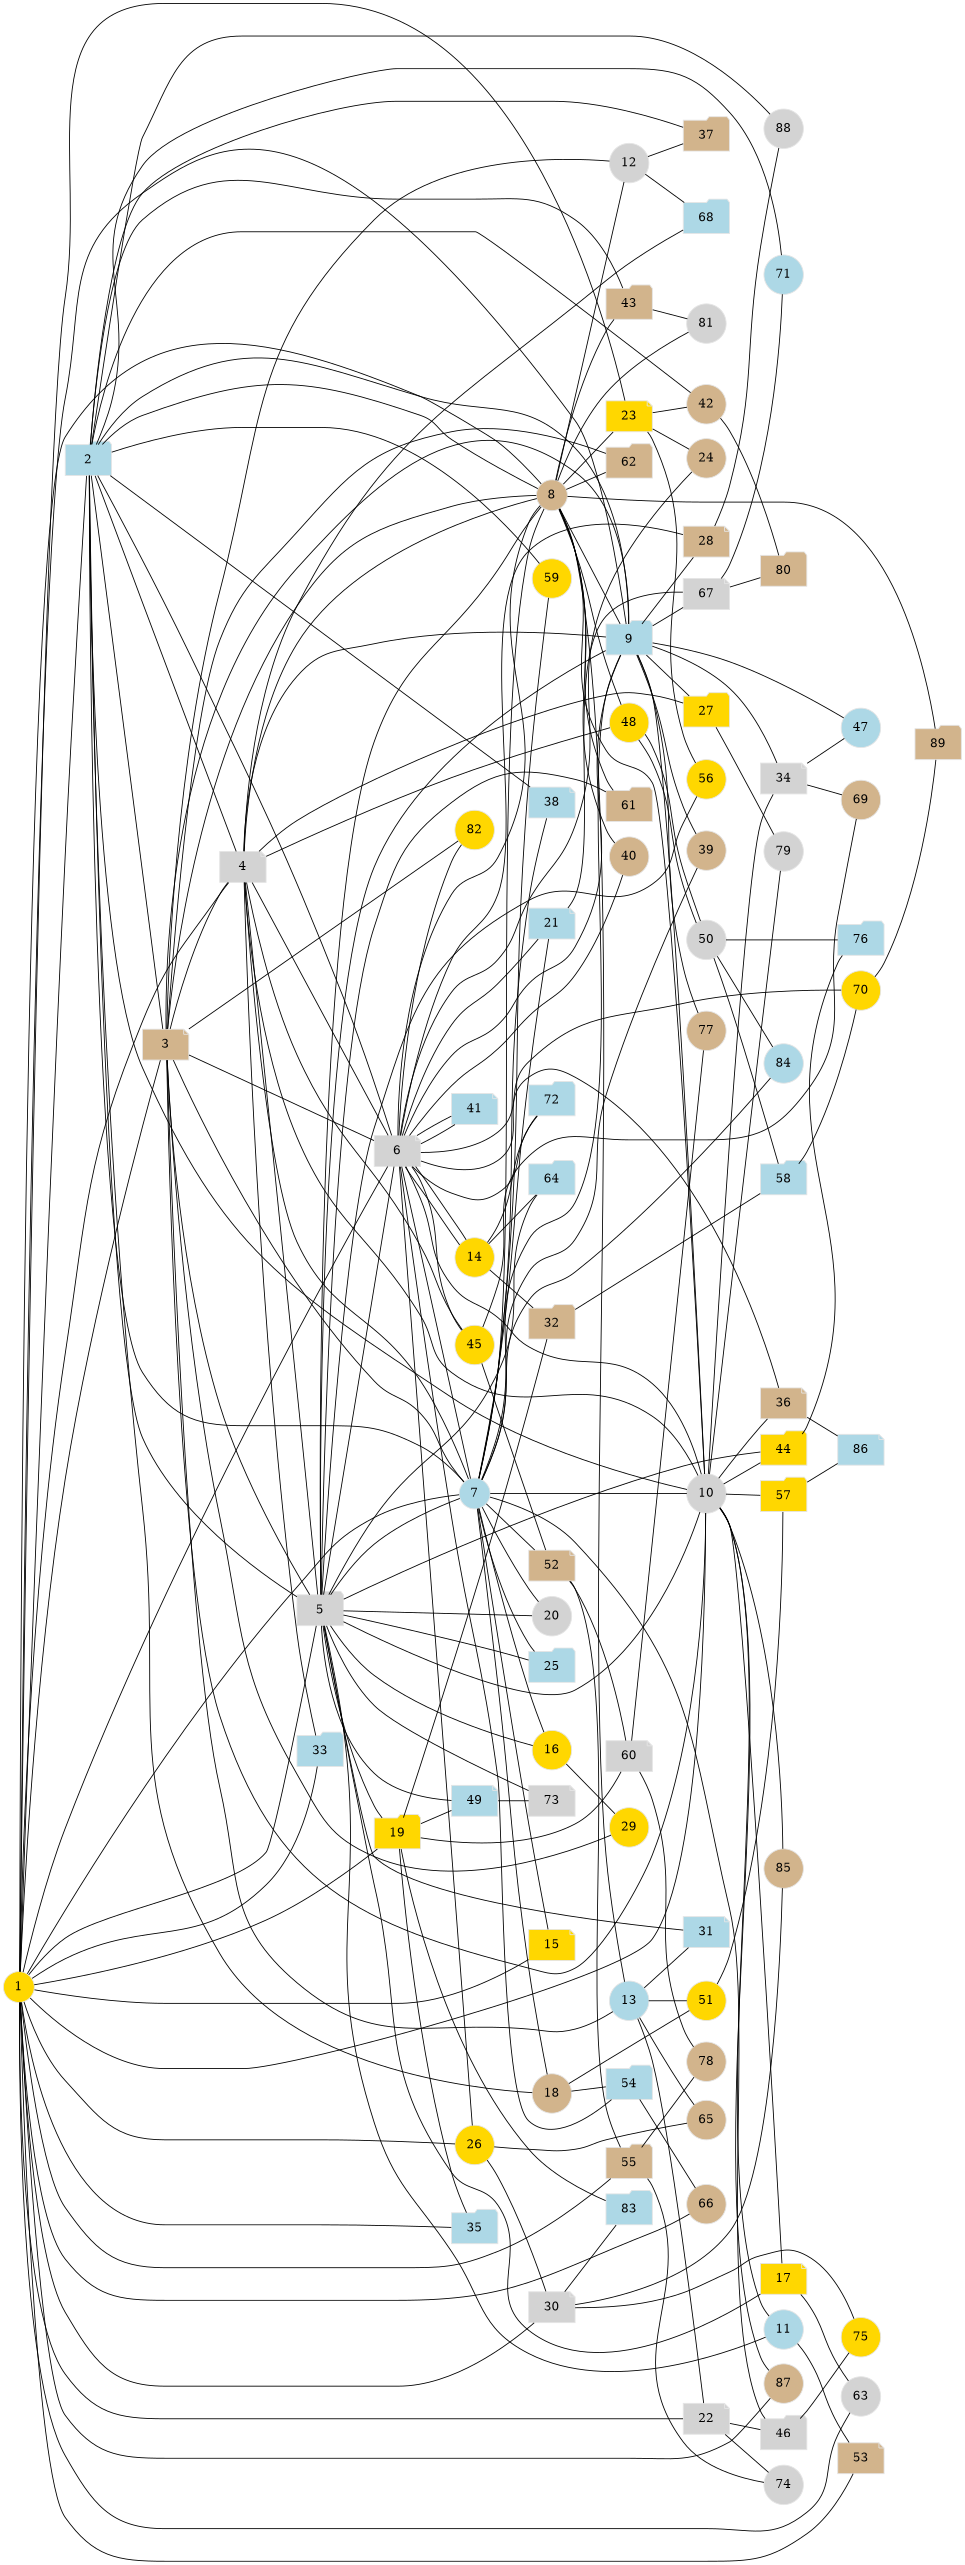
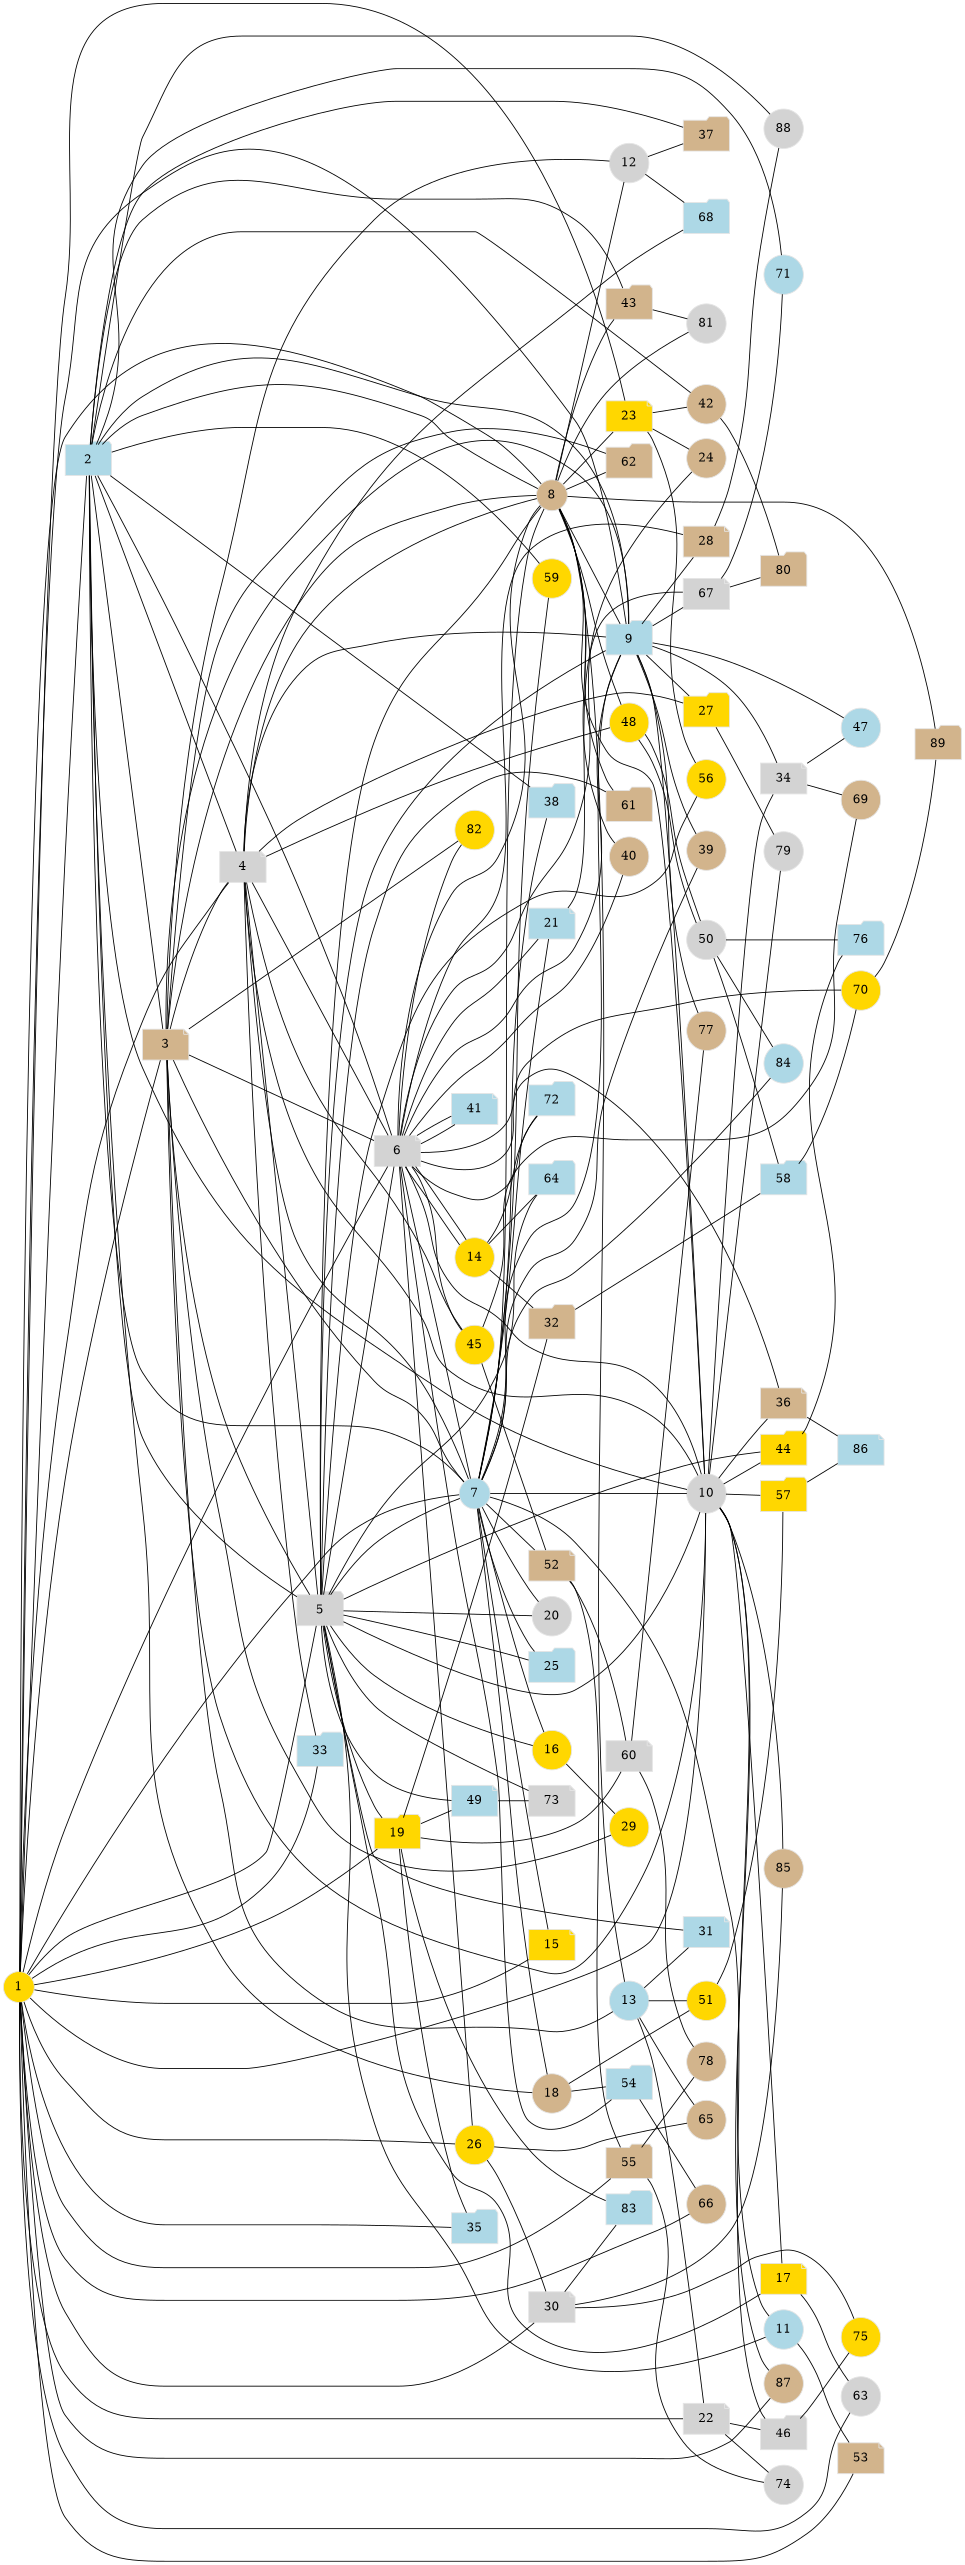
node "38": shape note -> folder
